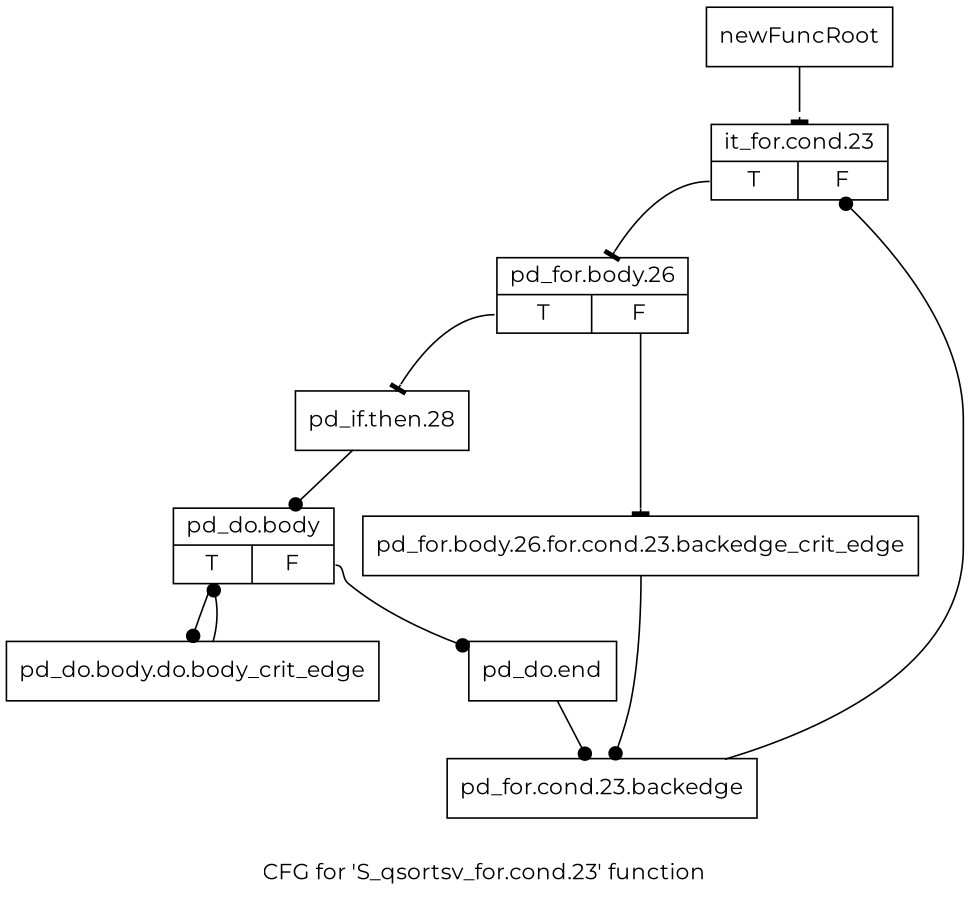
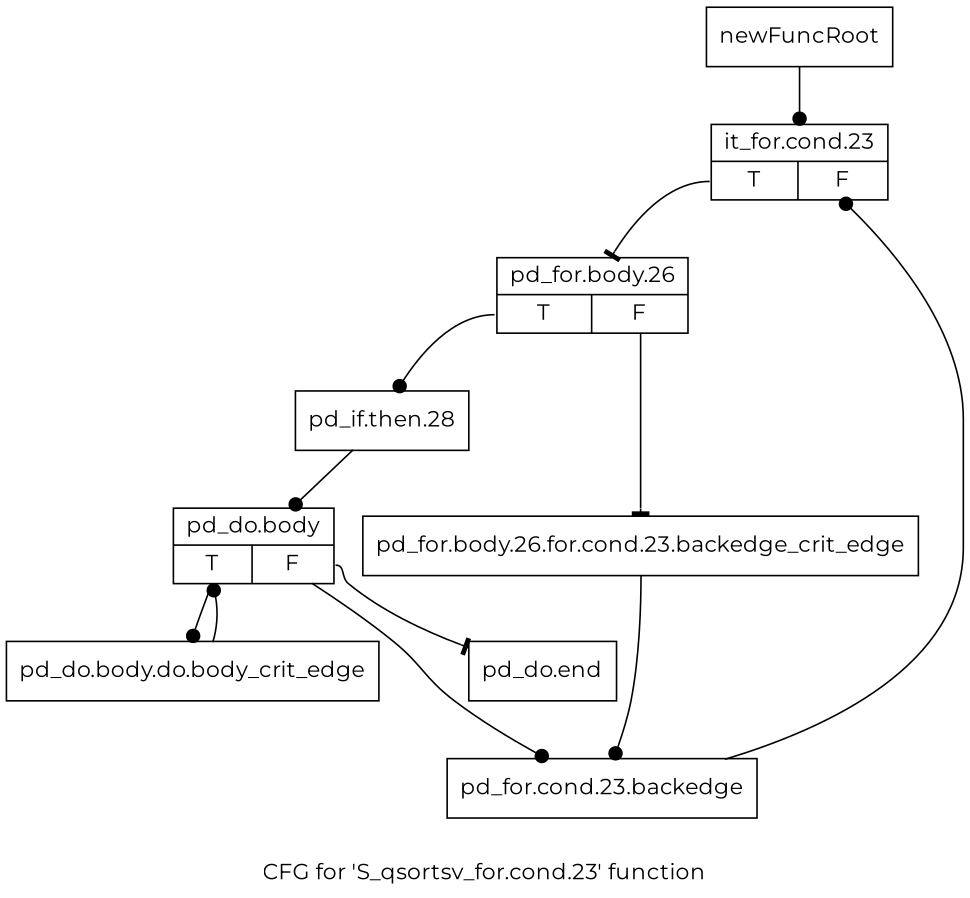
edge "newFuncRoot" -> "it_for.cond.23": arrowhead tee -> dot
edge "pd_for.body.26" -> "pd_if.then.28": arrowhead tee -> dot
edge "pd_do.body" -> "pd_do.end": arrowhead dot -> tee
edge "pd_do.end" -> "pd_for.cond.23.backedge": now "pd_do.body" -> "pd_for.cond.23.backedge"
